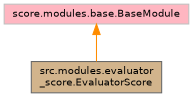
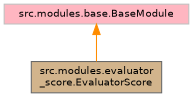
node "score.modules.base.BaseModule": label "score.modules.base.BaseModule" -> "src.modules.base.BaseModule"
